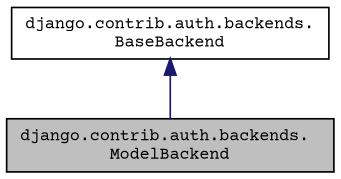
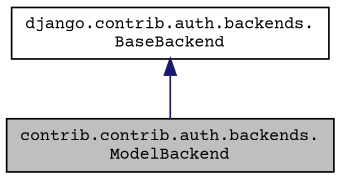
node "django.contrib.auth.backends. ModelBackend": label "django.contrib.auth.backends. ModelBackend" -> "contrib.contrib.auth.backends. ModelBackend"
